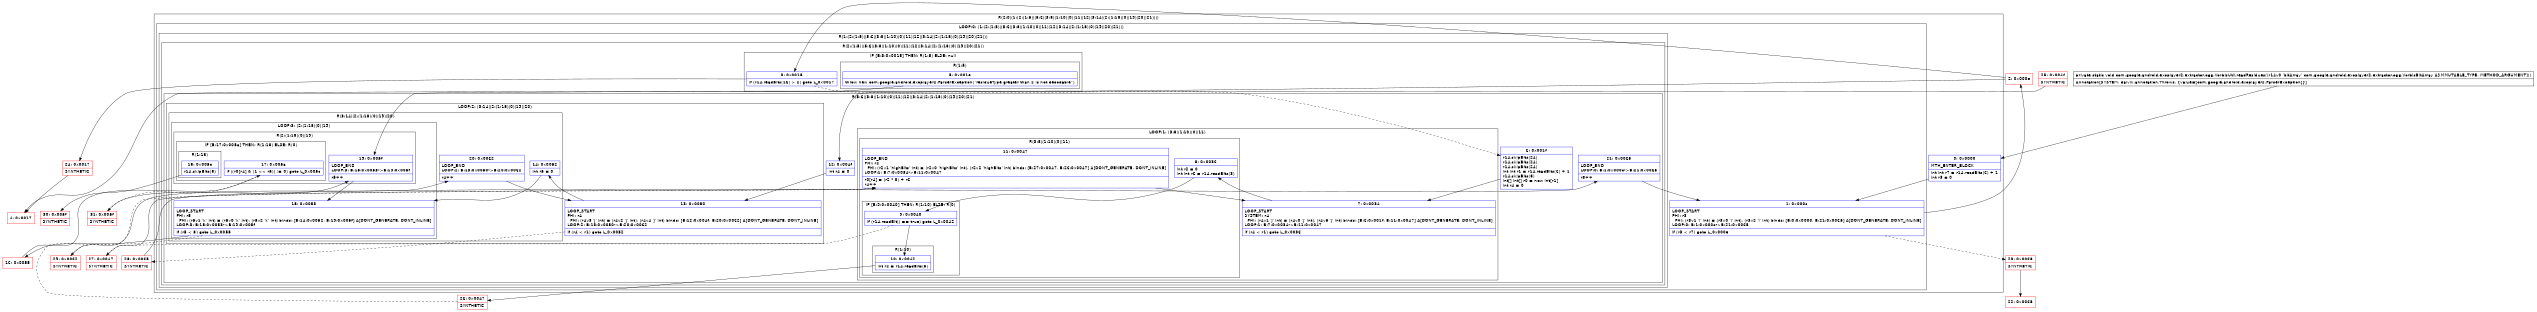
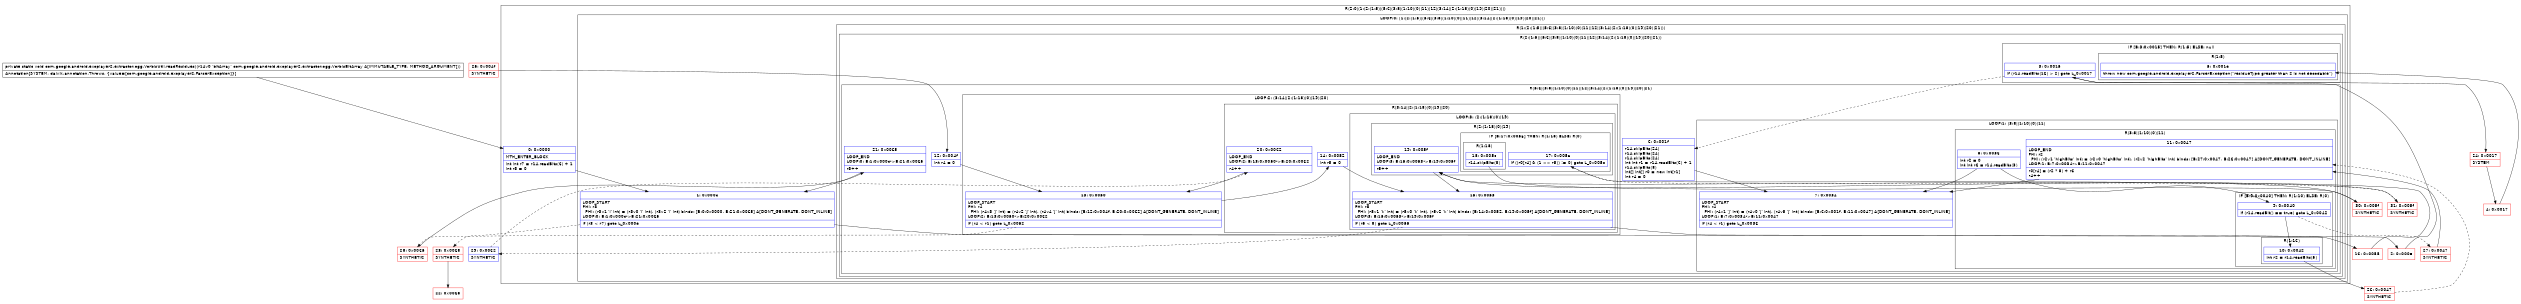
edge "2: 0x000e" -> "19: 0x005f": now "30: 0x005f" -> "19: 0x005f"
edge "5: 0x001e" -> "4: 0x0017": reversed
node "24: 0x0017": text "SYNTHETIC" -> "SYSTEM"
edge "29: 0x0062" -> "20: 0x0062": style solid -> dashed
edge "7: 0x0034" -> "8: 0x0036": reversed
node "7: 0x0034": text "SYSTEM: r4" -> "PHI: r4"
cluster "R(1:10)": label "R(1:10)" -> "R(1:16)"
node "29: 0x0062": color red -> blue
